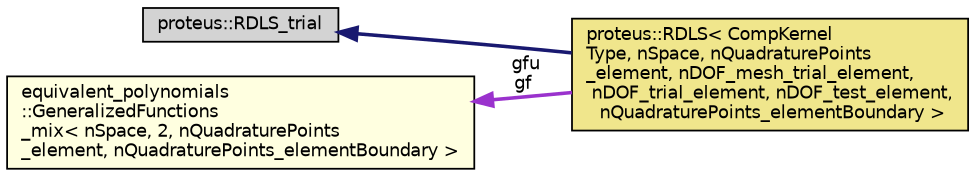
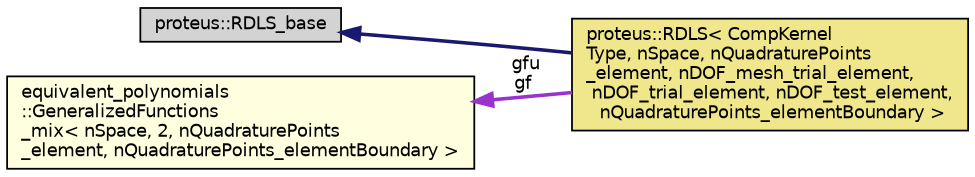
node "proteus::RDLS_trial": label "proteus::RDLS_trial" -> "proteus::RDLS_base"
